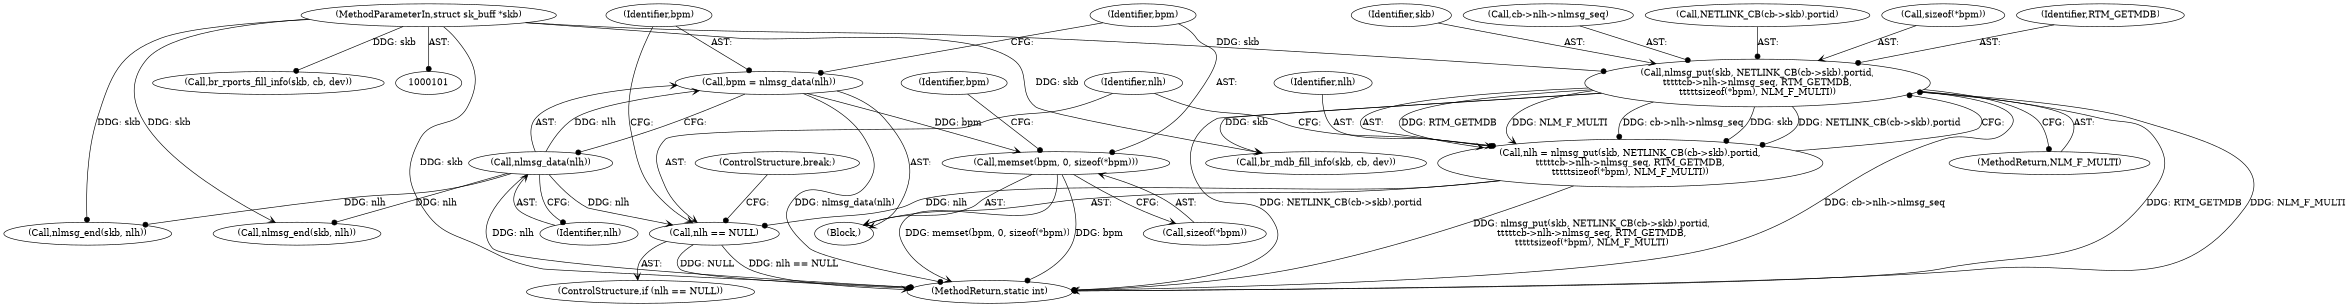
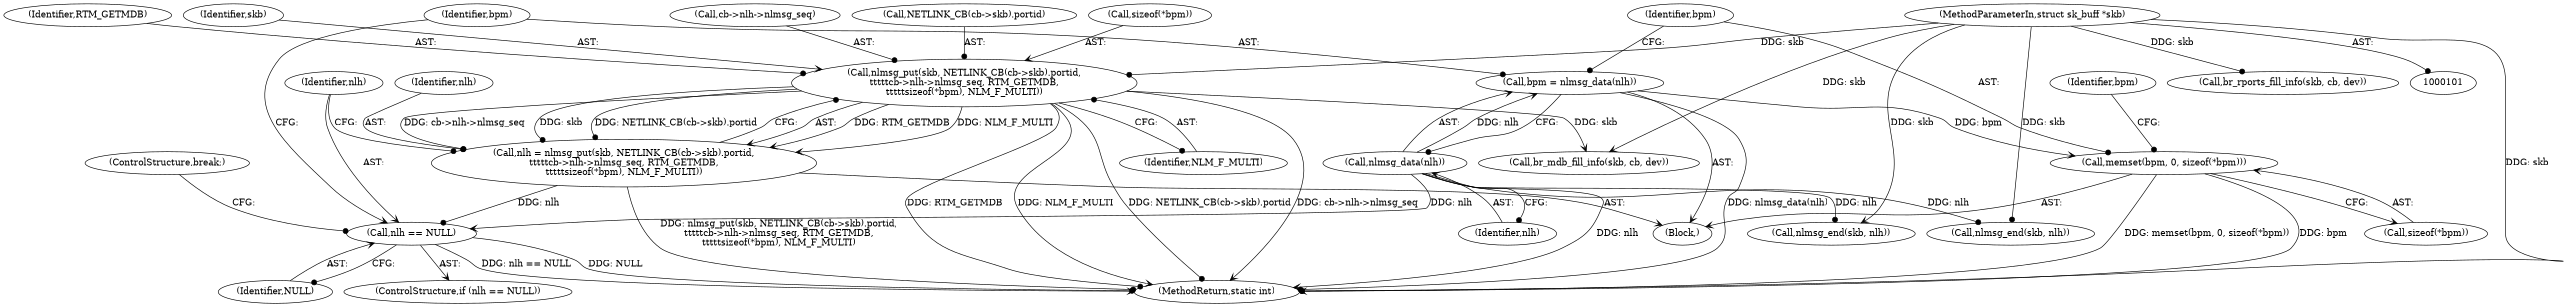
node "(MethodReturn,NLM_F_MULTI)": label "(MethodReturn,NLM_F_MULTI)" -> "(Identifier,NLM_F_MULTI)"
edge "(Call,nlmsg_data(nlh))" -> "(MethodReturn,static int)": arrowhead dot -> vee
node "(Identifier,NULL)": added
